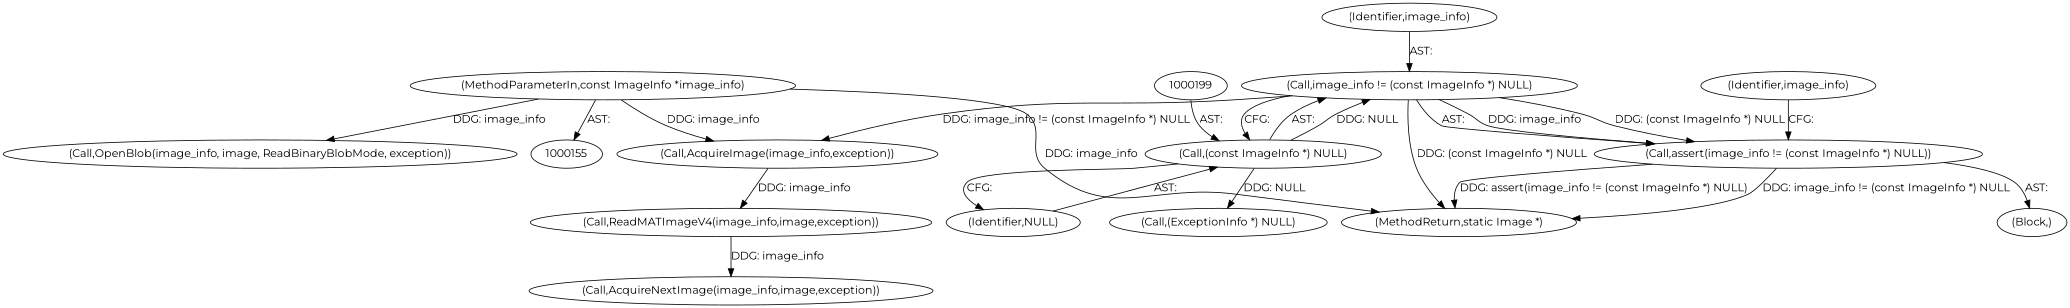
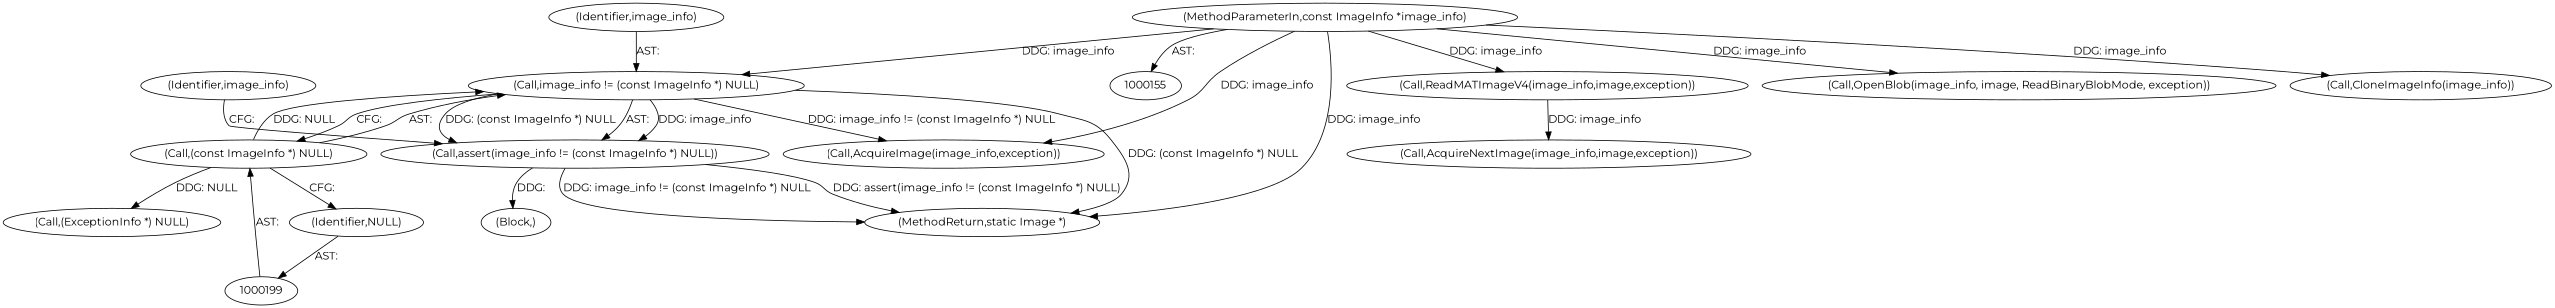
edge "(MethodParameterIn,const ImageInfo *image_info)" -> "(Call,image_info != (const ImageInfo *) NULL)": added, label "DDG: image_info"
node "(Call,CloneImageInfo(image_info))": added
edge "(Call,AcquireImage(image_info,exception))" -> "(Call,ReadMATImageV4(image_info,image,exception))": now "(MethodParameterIn,const ImageInfo *image_info)" -> "(Call,ReadMATImageV4(image_info,image,exception))"
edge "(Call,assert(image_info != (const ImageInfo *) NULL))" -> "(Block,)": label "AST: " -> "DDG: "
edge "(Identifier,NULL)" -> "(Call,(const ImageInfo *) NULL)": now "(Identifier,NULL)" -> "1000199"
